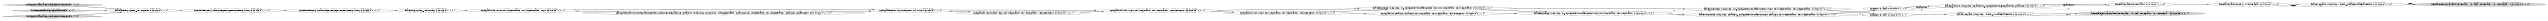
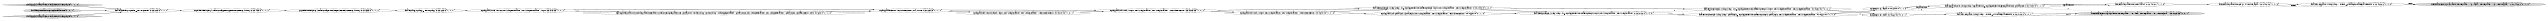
node "shouldEnqueueLaterOutputsAfterEarlierOnes['0', '0', '1']": shape diamond -> ellipse
